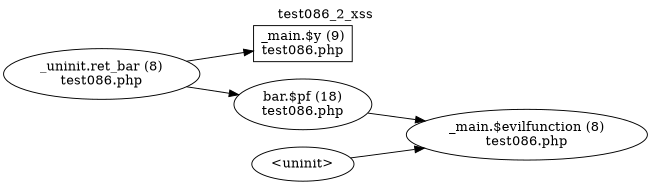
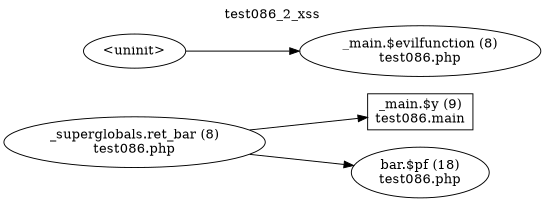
node "_main.$y (9) test086.php": label "_main.$y (9) test086.php" -> "_main.$y (9) test086.main"
node "_uninit.ret_bar (8) test086.php": label "_uninit.ret_bar (8) test086.php" -> "_superglobals.ret_bar (8) test086.php"
edge "bar.$pf (18) test086.php" -> "_main.$evilfunction (8) test086.php": removed
